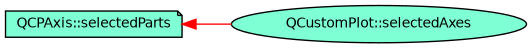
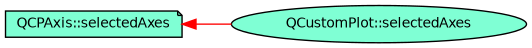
node "QCPAxis::selectedParts": label "QCPAxis::selectedParts" -> "QCPAxis::selectedAxes"
